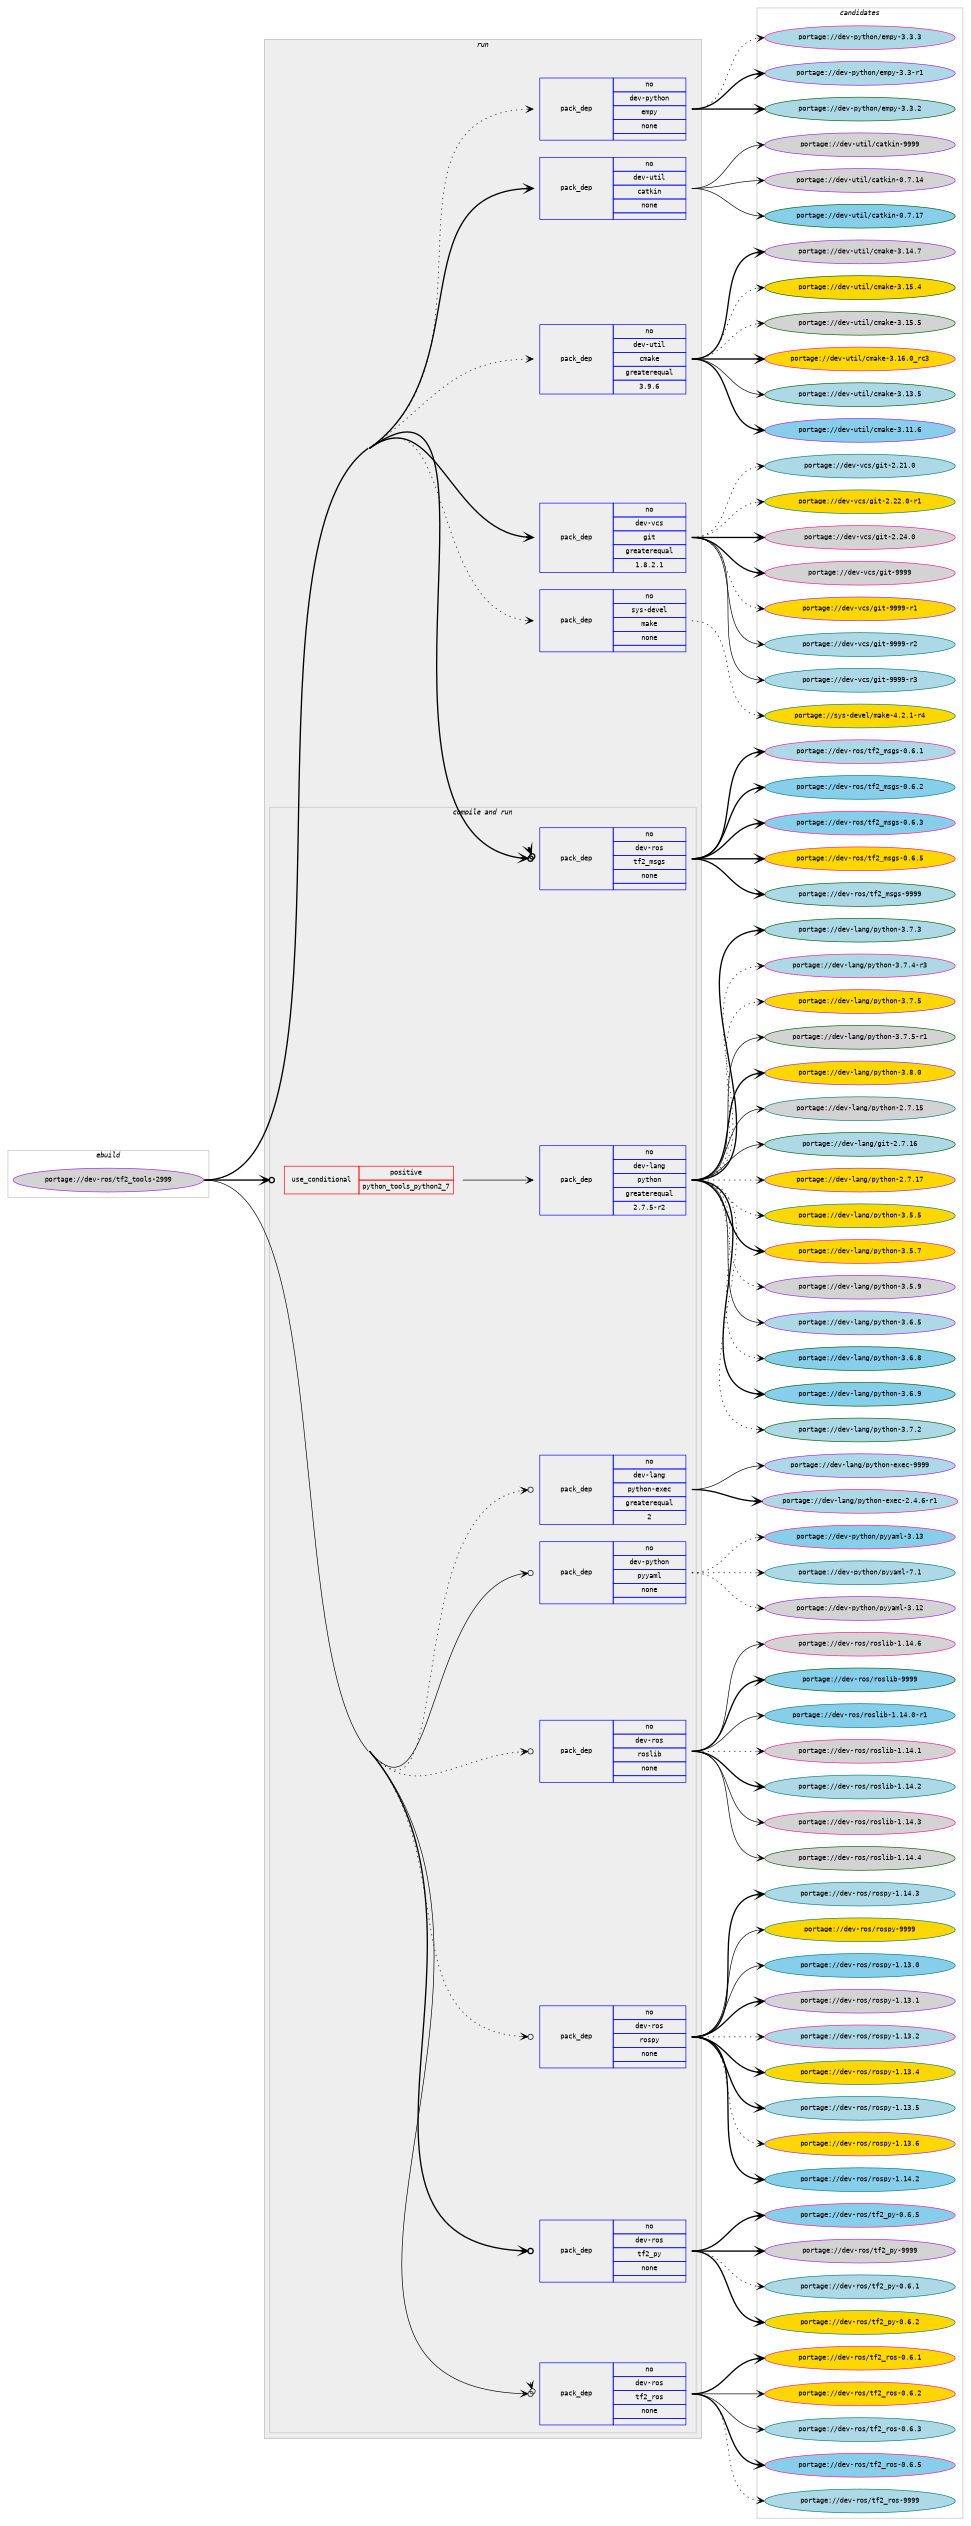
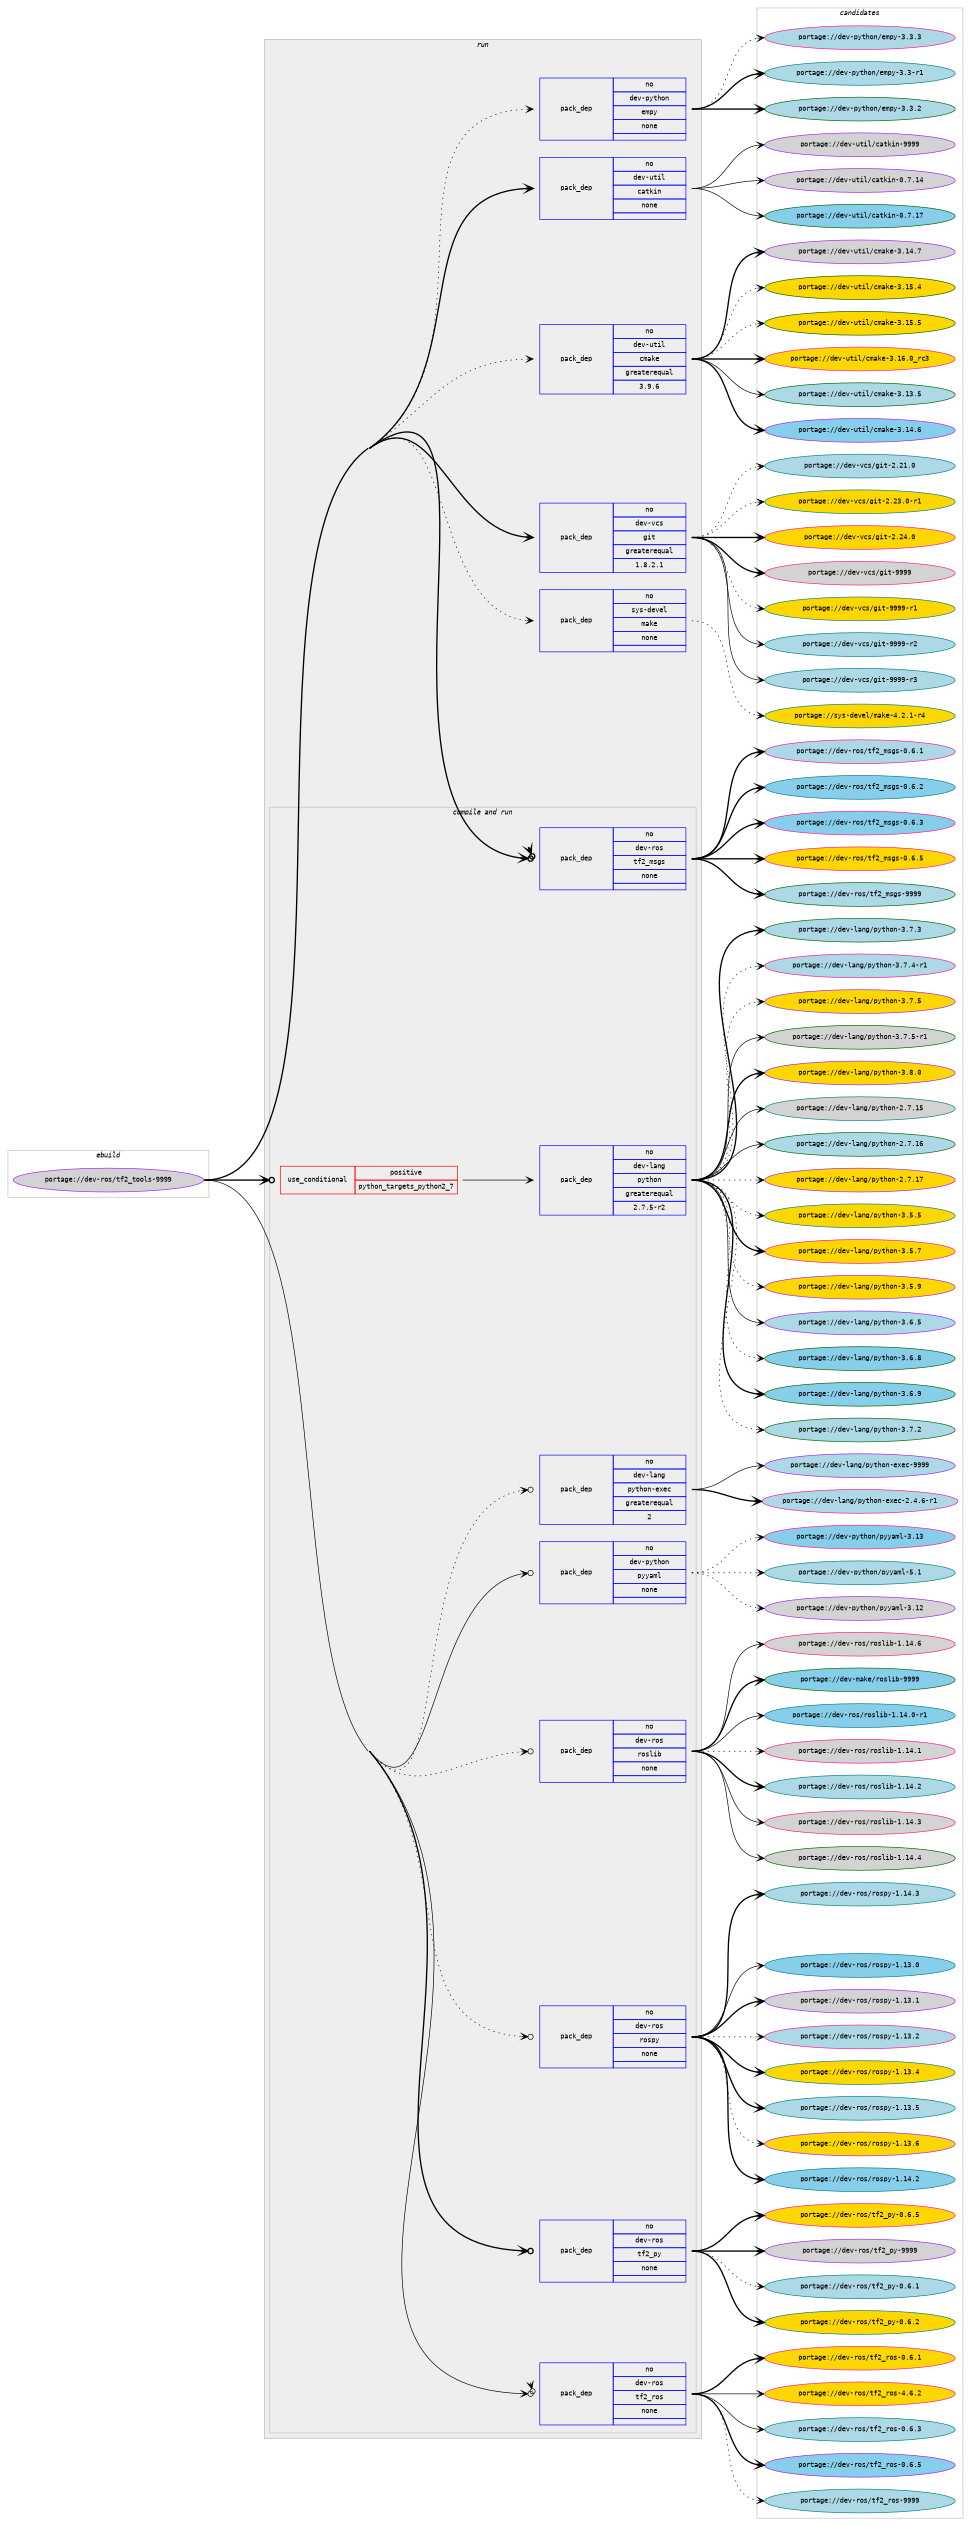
node "portage://dev-python/empy-3.3-r1": color purple -> teal
node "portage://dev-util/cmake-3.15.5": fillcolor lightgrey -> gold
node "portage://dev-util/cmake-3.11.6": label "portage://dev-util/cmake-3.11.6" -> "portage://dev-util/cmake-3.14.6"
node "portage://dev-vcs/git-2.22.0-r1": label "portage://dev-vcs/git-2.22.0-r1" -> "portage://dev-vcs/git-2.23.0-r1"
node "portage://dev-vcs/git-2.24.0": fillcolor lightgrey -> gold
node "portage://dev-vcs/git-9999-r1": color purple -> teal
node "portage://dev-lang/python-3.7.4-r3": label "portage://dev-lang/python-3.7.4-r3" -> "portage://dev-lang/python-3.7.4-r1"
node "portage://dev-lang/git-2.7.16": label "portage://dev-lang/git-2.7.16" -> "portage://dev-lang/python-2.7.16"
node "portage://dev-ros/tf2_tools-2999": label "portage://dev-ros/tf2_tools-2999" -> "portage://dev-ros/tf2_tools-9999"
node "use_conditional": text "python_tools_python2_7" -> "python_targets_python2_7"
node "portage://dev-lang/python-3.5.9": fillcolor lightgrey -> gold
node "portage://dev-python/pyyaml-7.1": label "portage://dev-python/pyyaml-7.1" -> "portage://dev-python/pyyaml-5.1"
node "portage://dev-ros/roslib-9999": label "portage://dev-ros/roslib-9999" -> "portage://dev-make/roslib-9999"
node "portage://dev-ros/rospy-9999": removed
node "portage://dev-ros/tf2_py-0.6.5": fillcolor skyblue -> gold
node "portage://dev-ros/tf2_ros-0.6.2": label "portage://dev-ros/tf2_ros-0.6.2" -> "portage://dev-ros/tf2_ros-4.6.2"
node "portage://dev-ros/tf2_ros-0.6.5": color deeppink -> purple
